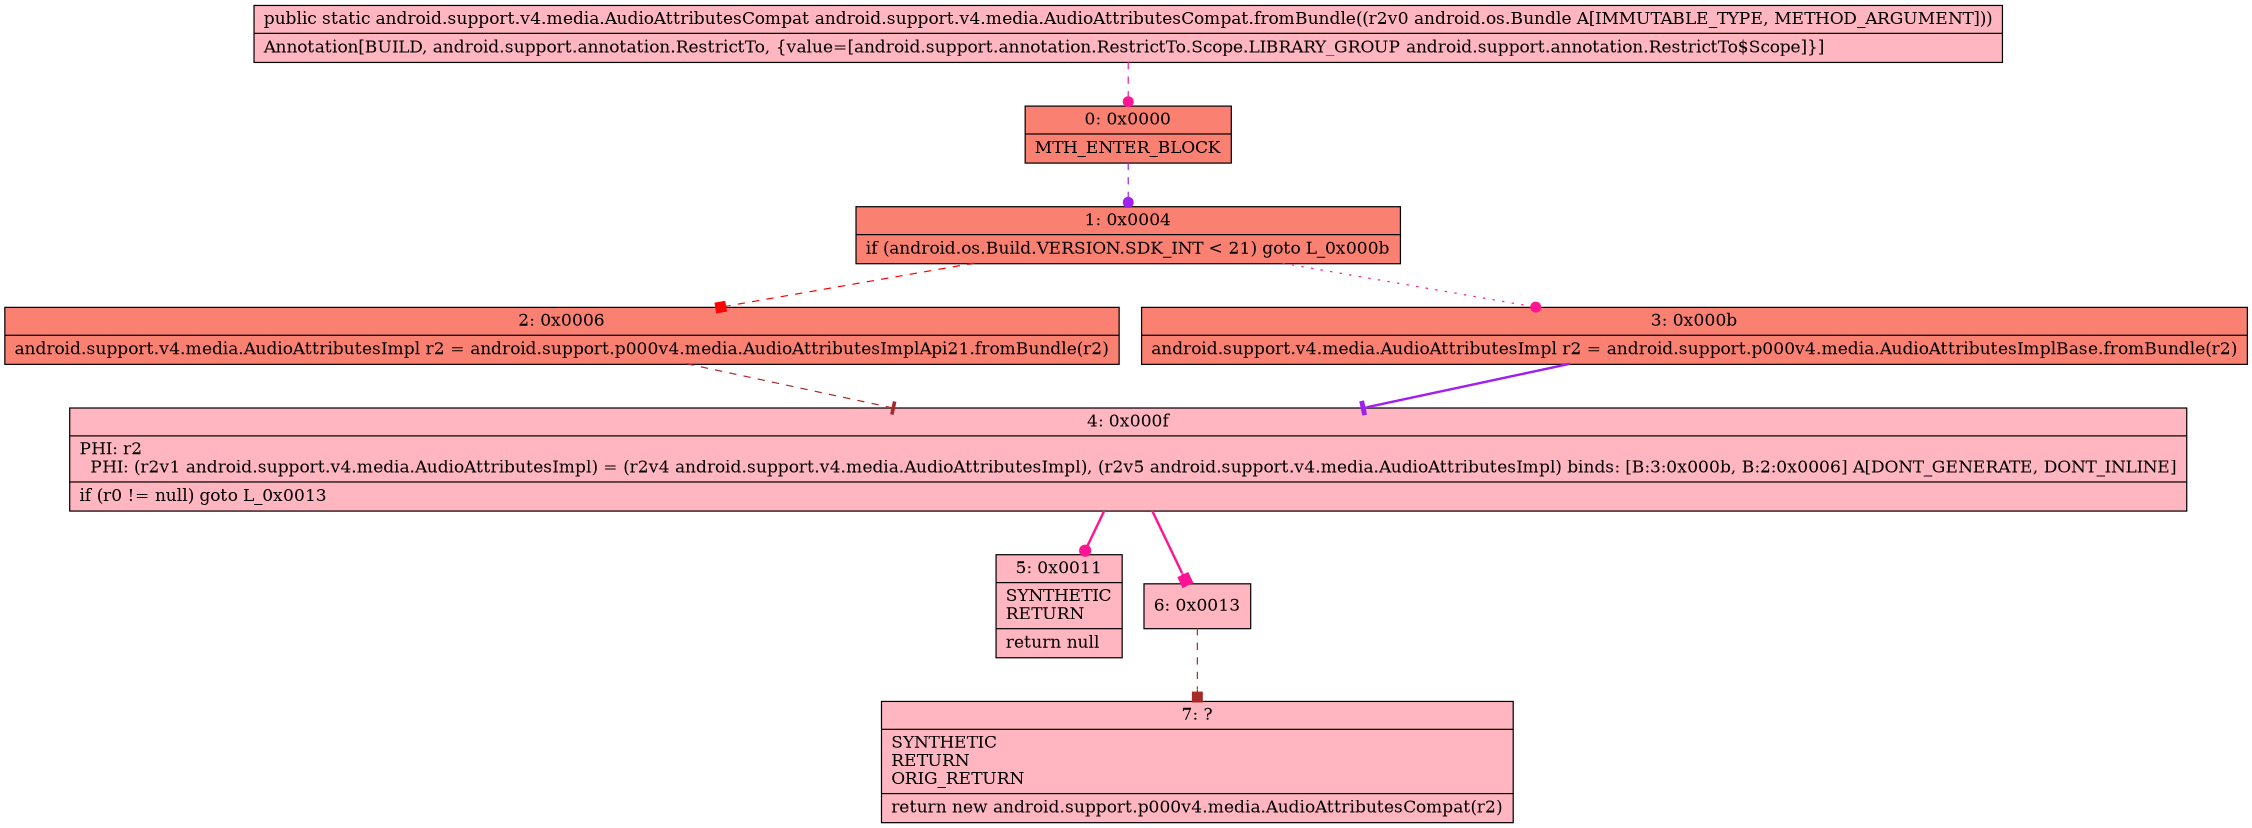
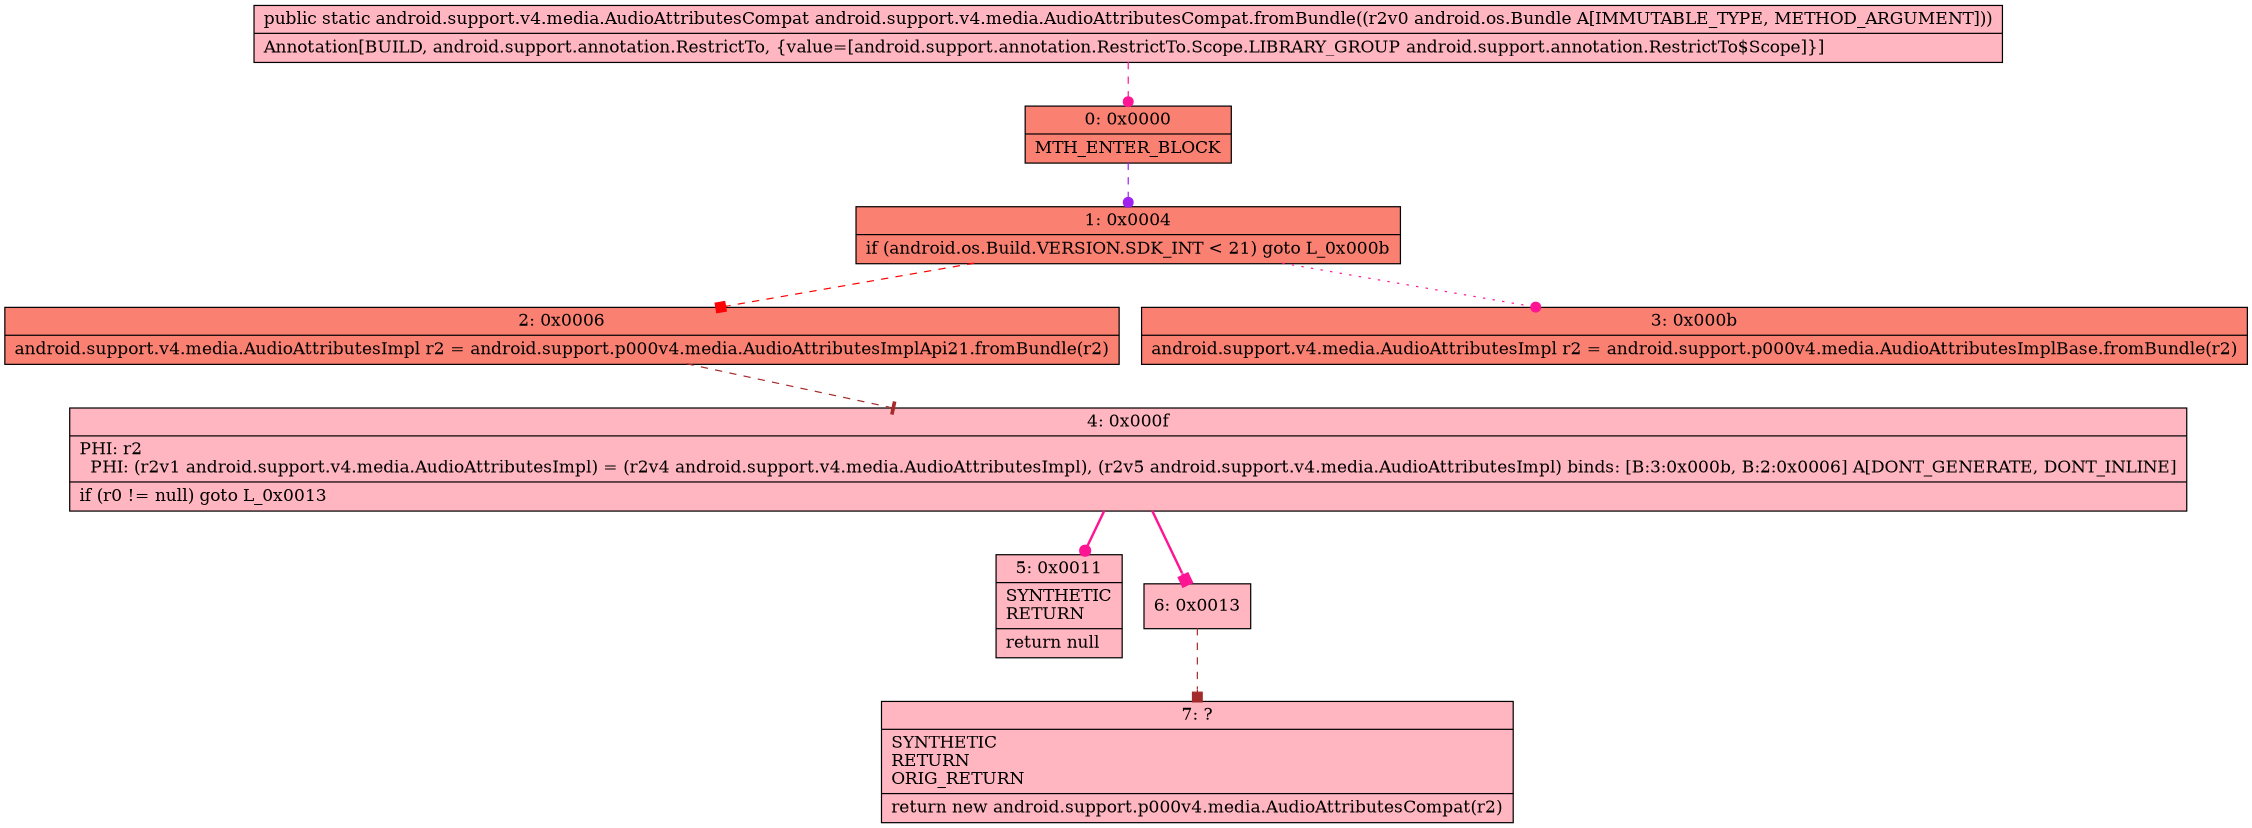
edge "3: 0x000b" -> "4: 0x000f": removed
